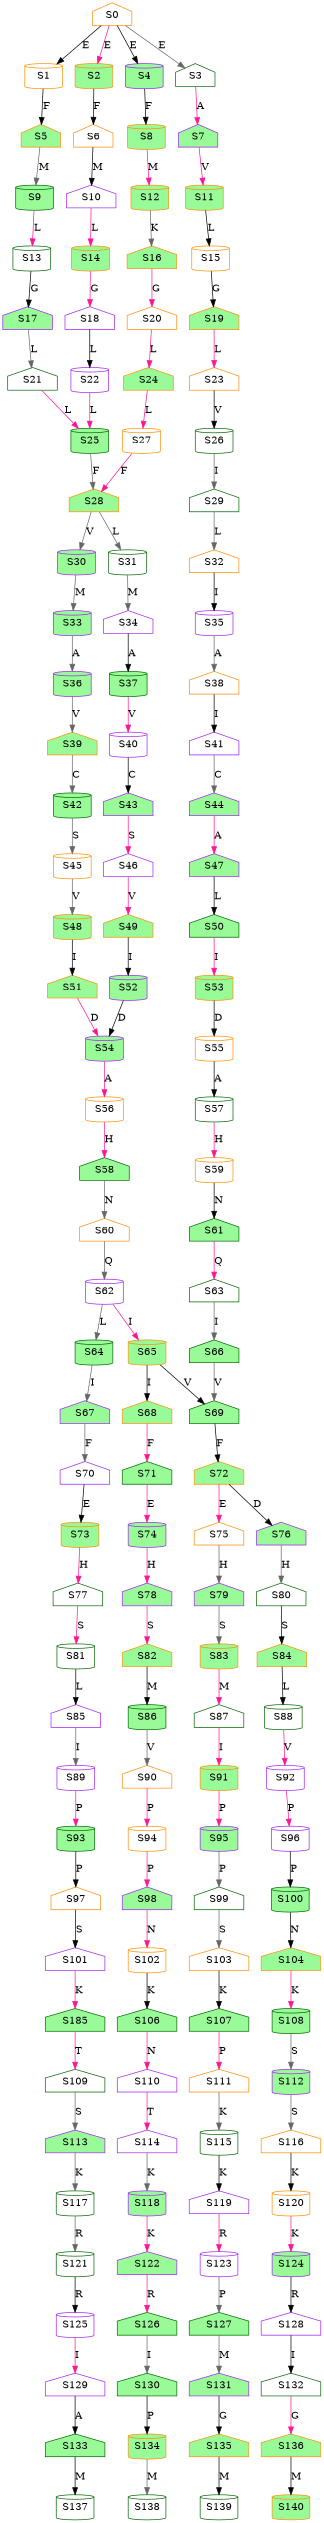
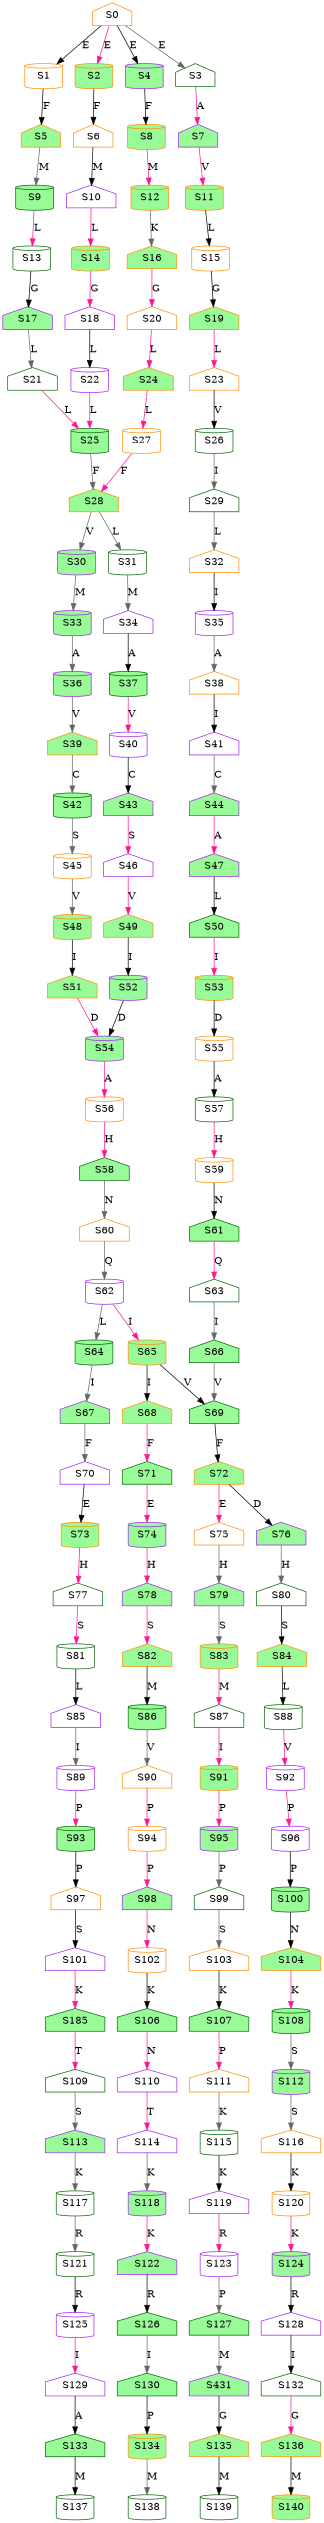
edge "S122" -> "S126": color deeppink -> black
node "S131": label "S131" -> "S431"
